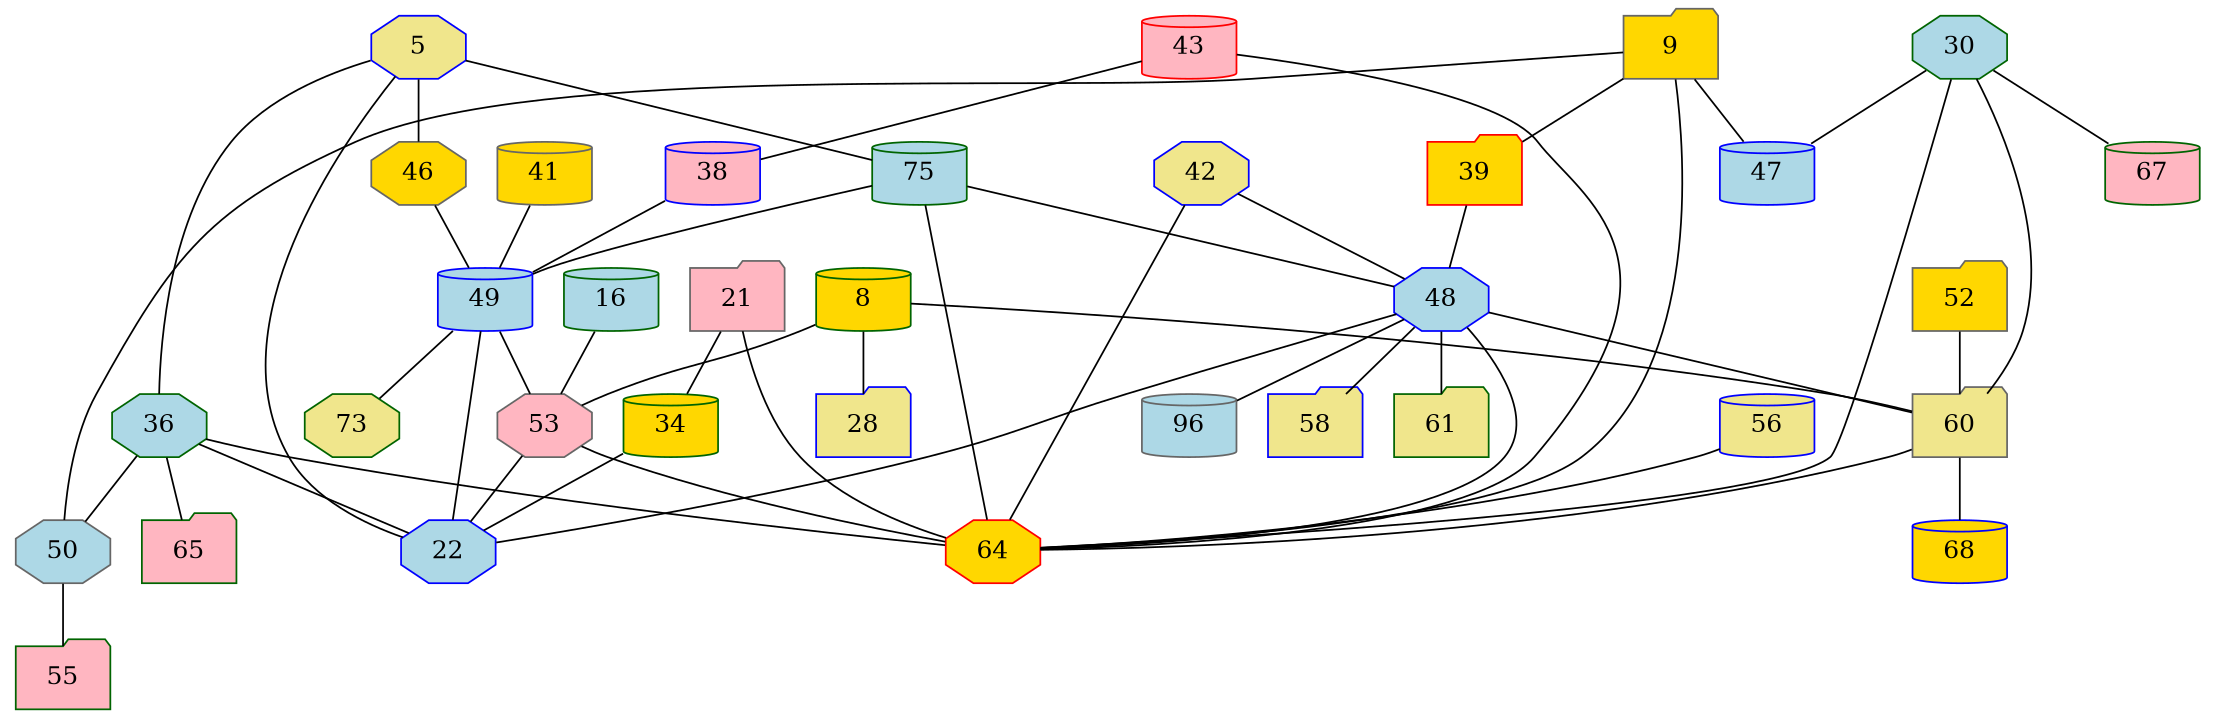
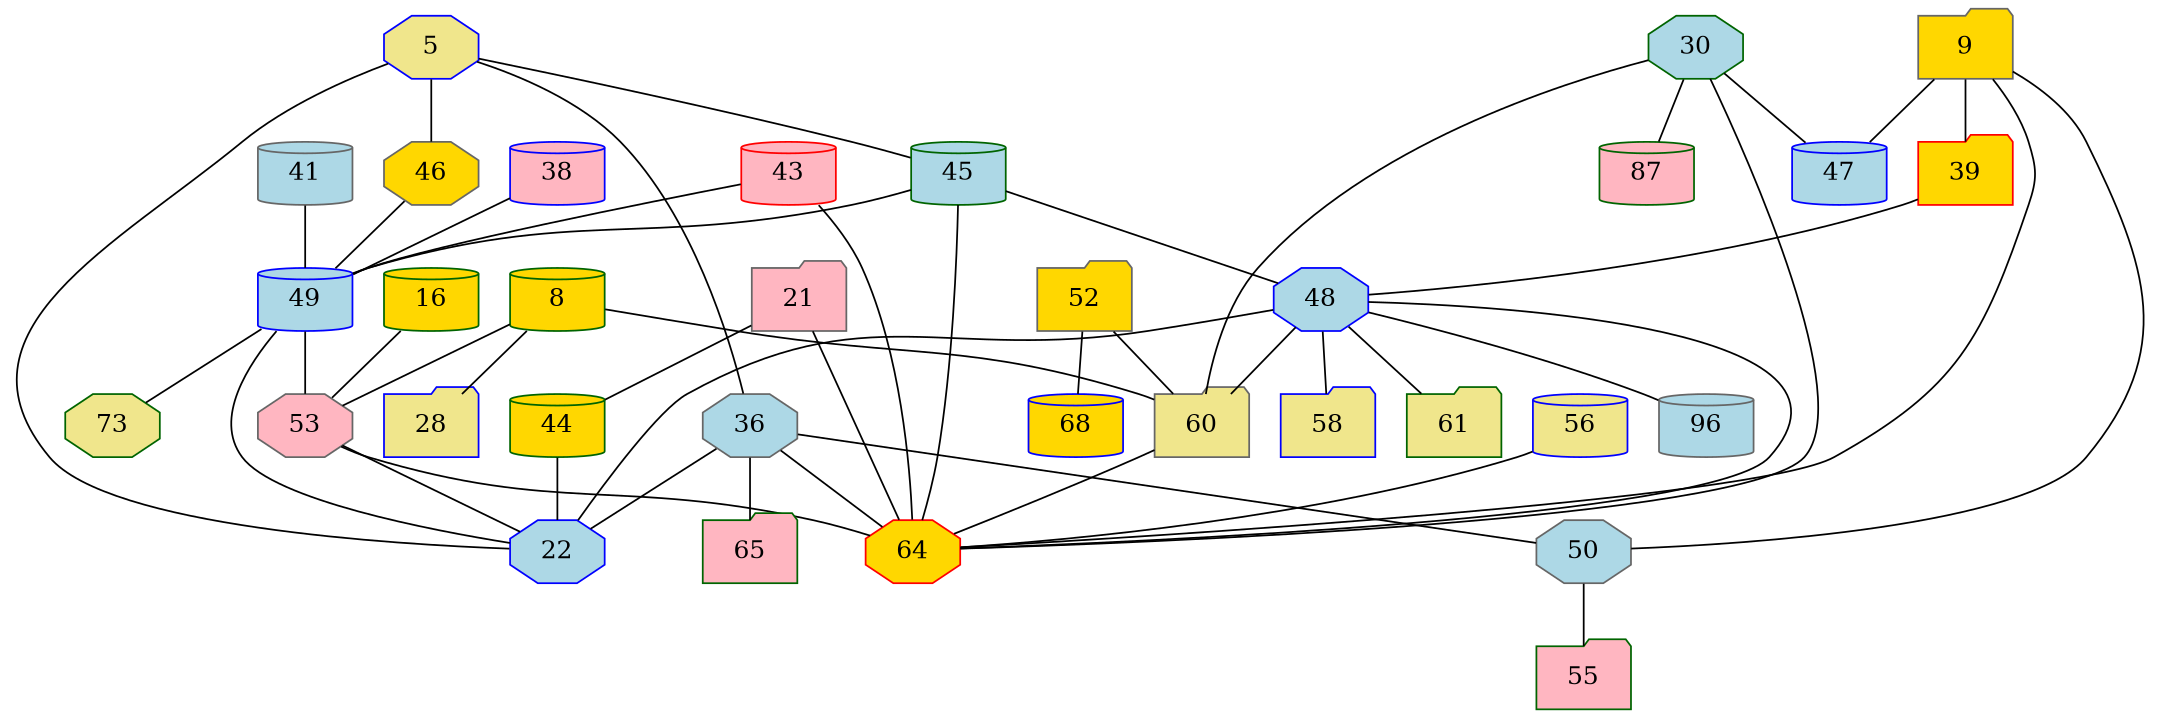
edge "43" -- "38": now "43" -- "49"
node "41": fillcolor gold -> lightblue
node "75": label "75" -> "45"
node "42": removed
node "67": label "67" -> "87"
node "16": fillcolor lightblue -> gold
node "36": color darkgreen -> gray40
node "34": label "34" -> "44"
edge "60" -- "68": now "52" -- "68"
